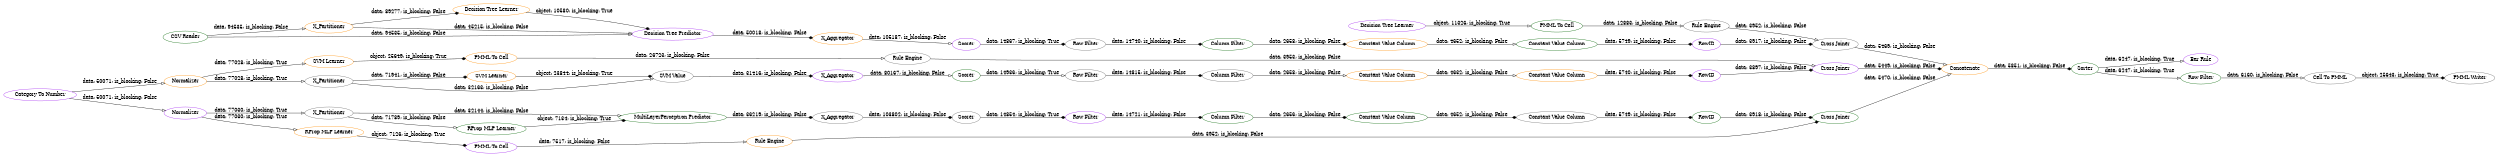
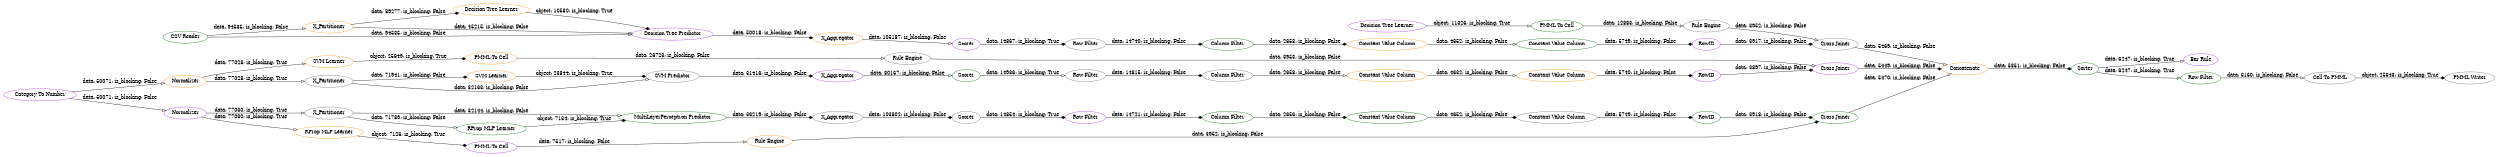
node "SVM Value": label "SVM Value" -> "SVM Predictor"
